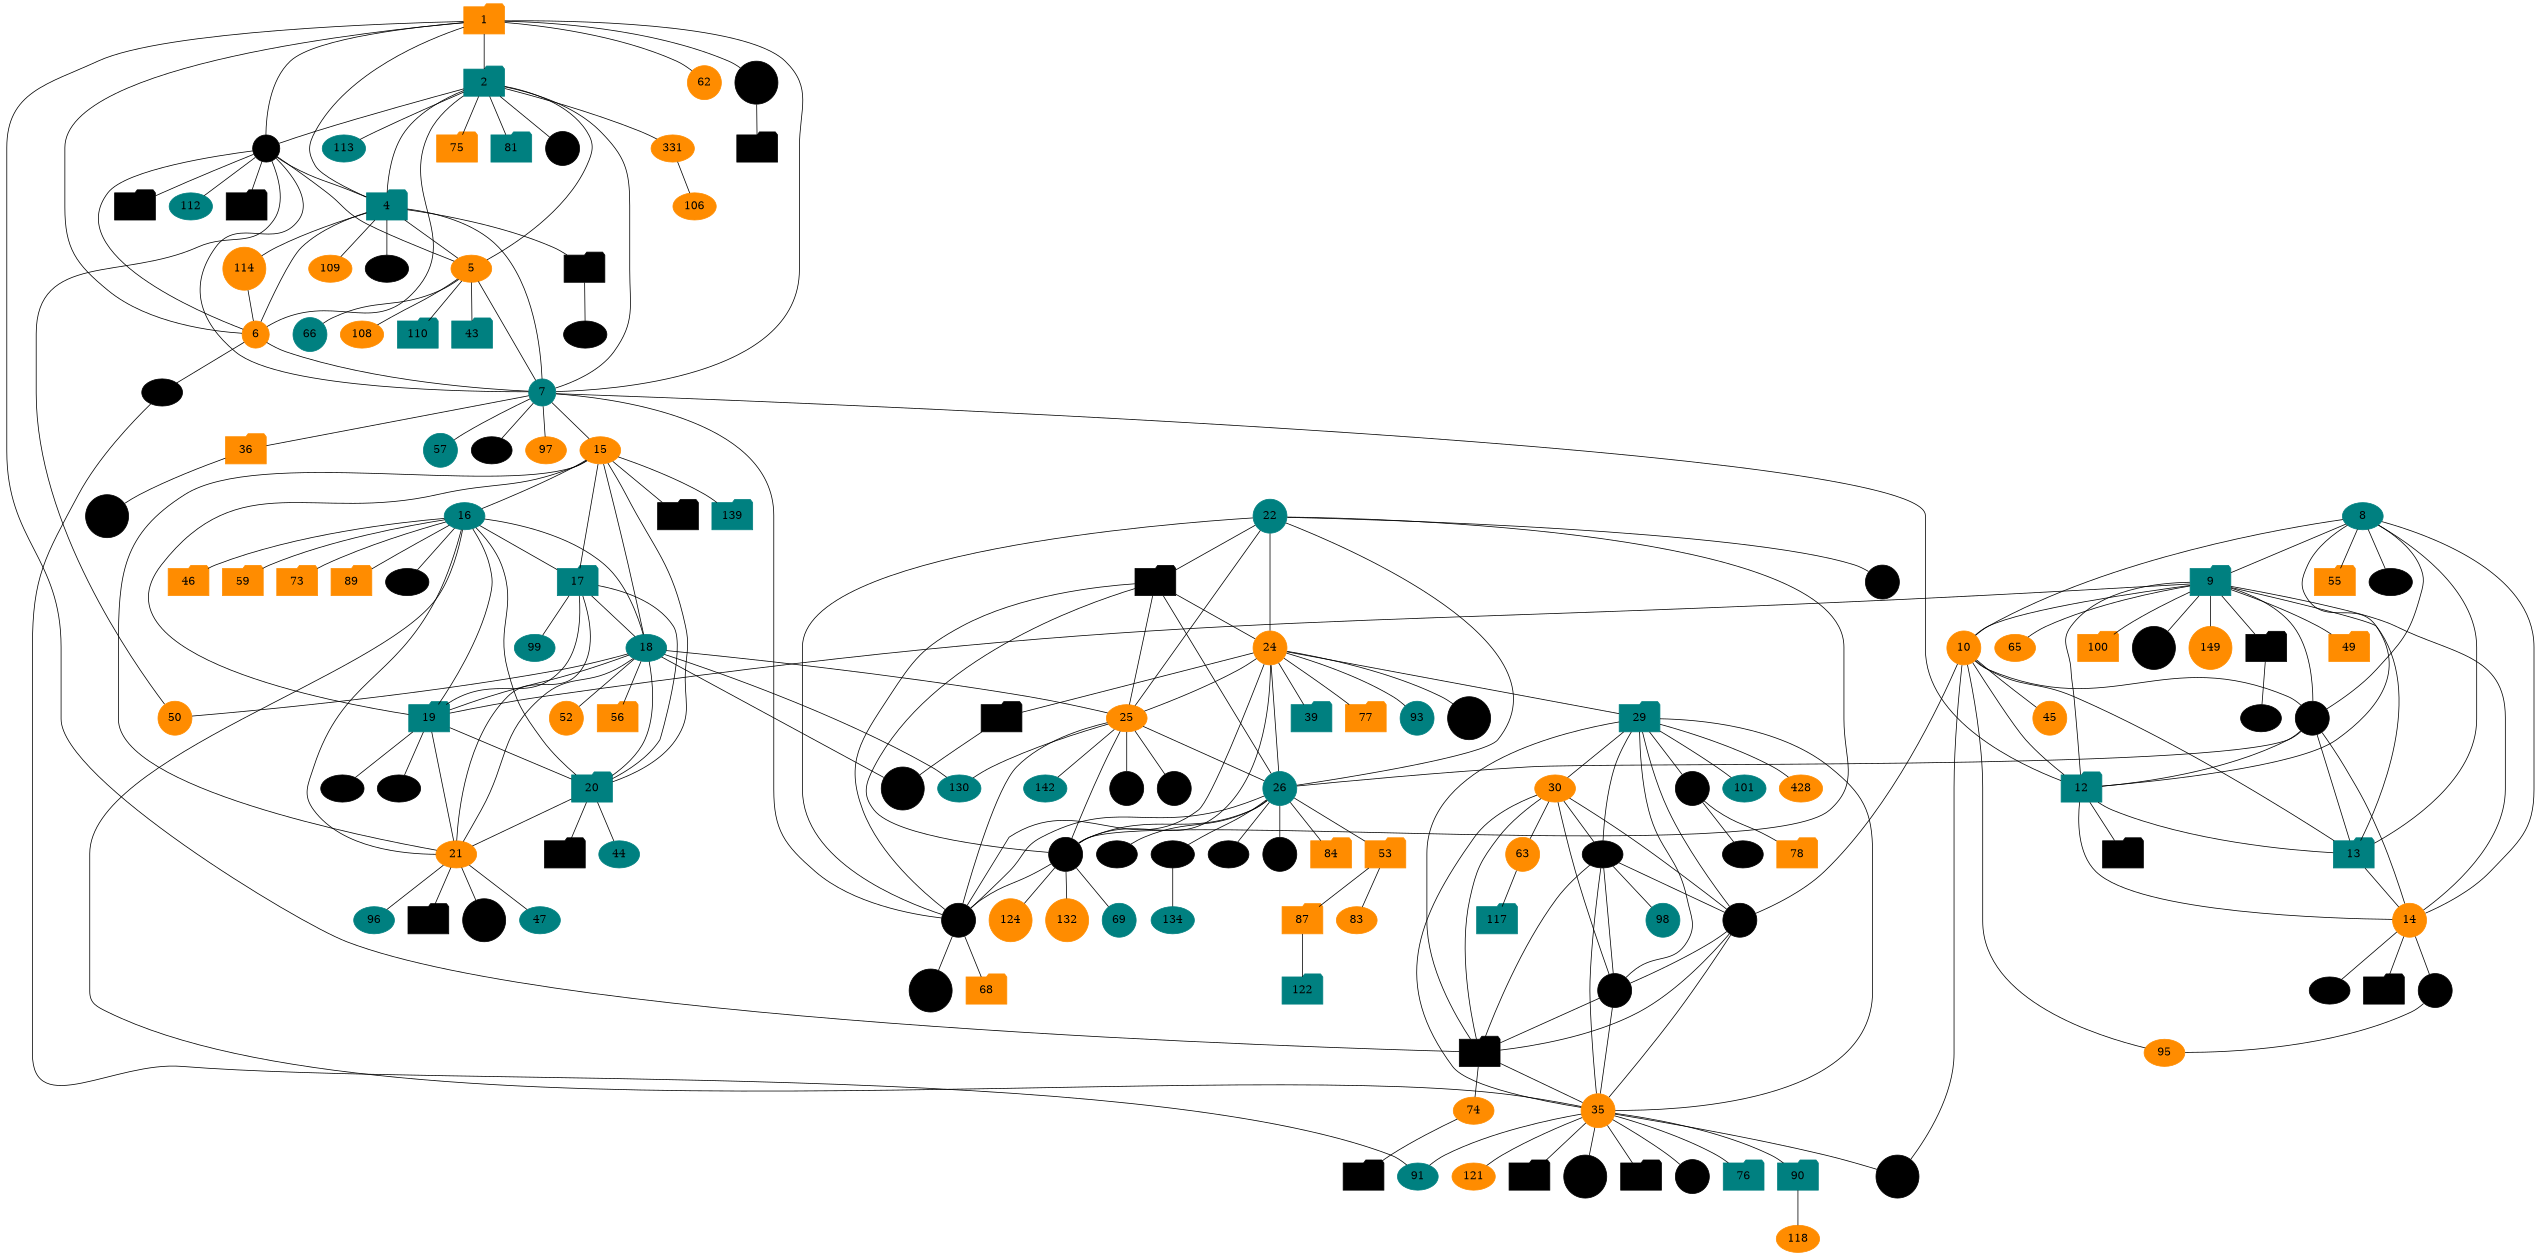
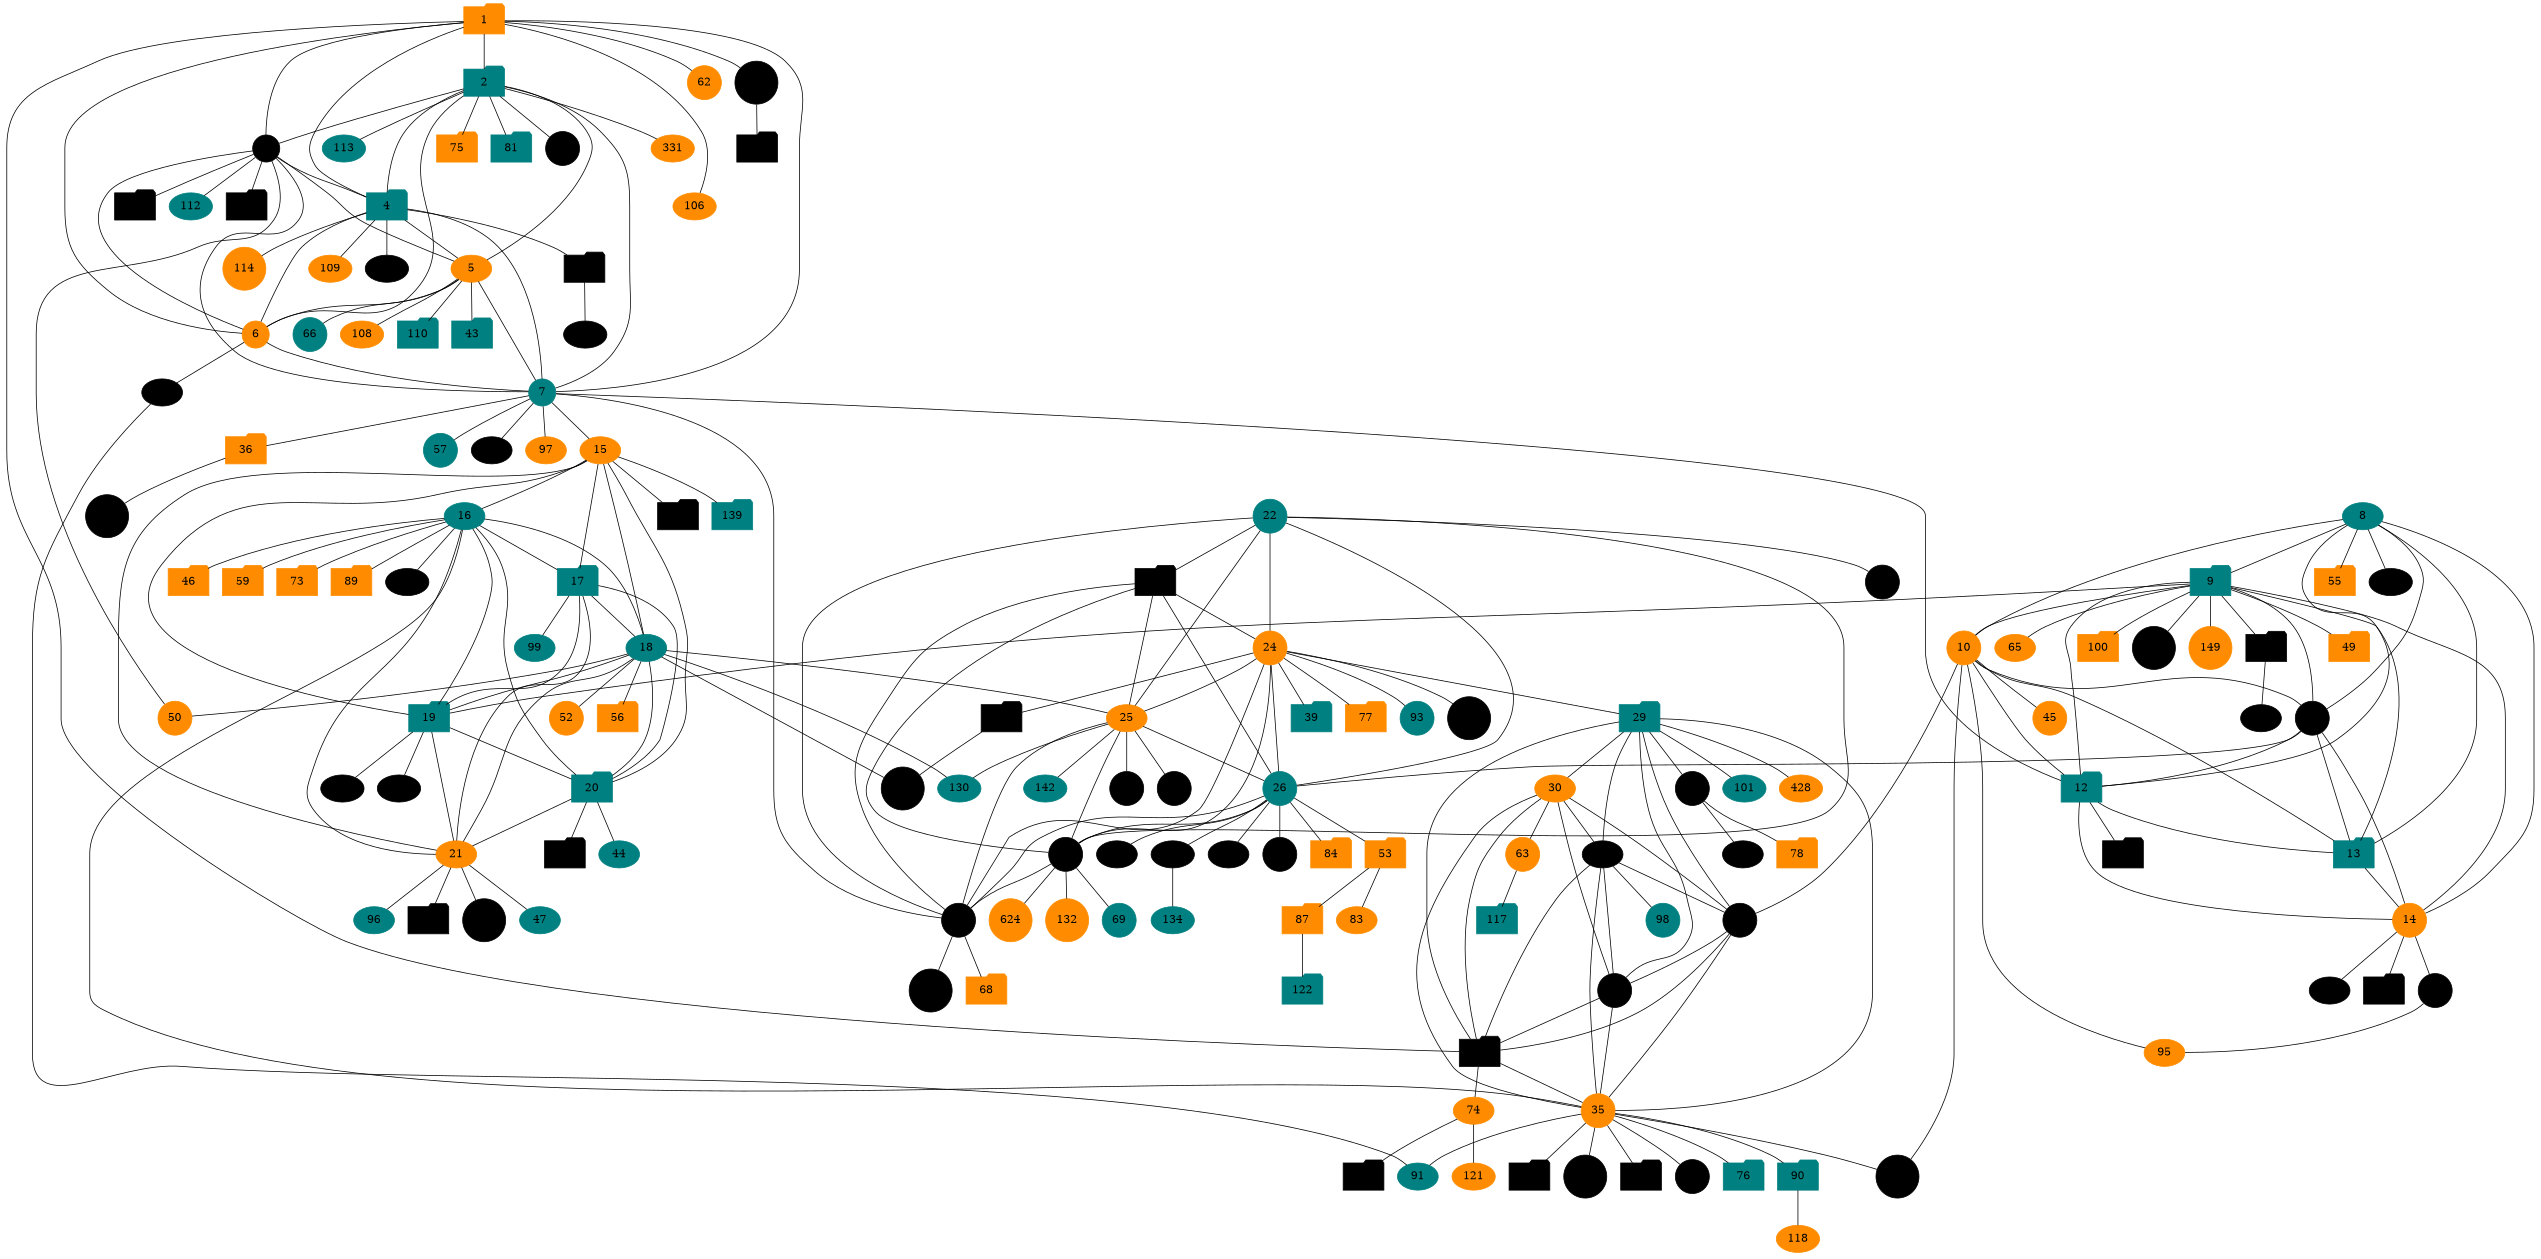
edge "331" -- "106": now "1" -- "106"
edge "114" -- "6": now "5" -- "6"
node "124": label "124" -> "624"
edge "35" -- "121": now "74" -- "121"
